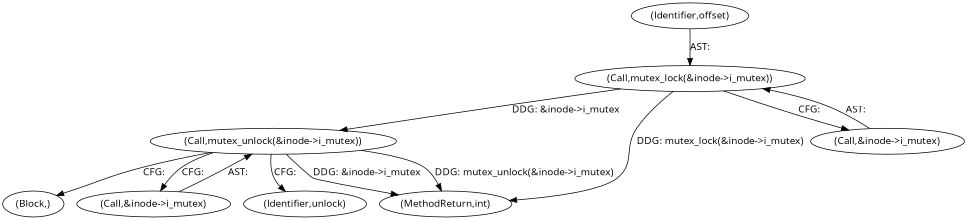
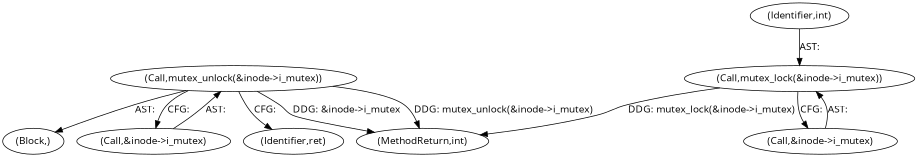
node "(Identifier,offset)": label "(Identifier,offset)" -> "(Identifier,int)"
edge "(Call,mutex_lock(&inode->i_mutex))" -> "(Call,mutex_unlock(&inode->i_mutex))": removed, label "DDG: &inode->i_mutex"
edge "(Call,mutex_unlock(&inode->i_mutex))" -> "(Block,)": label "CFG: " -> "AST: "
node "(Identifier,unlock)": label "(Identifier,unlock)" -> "(Identifier,ret)"
